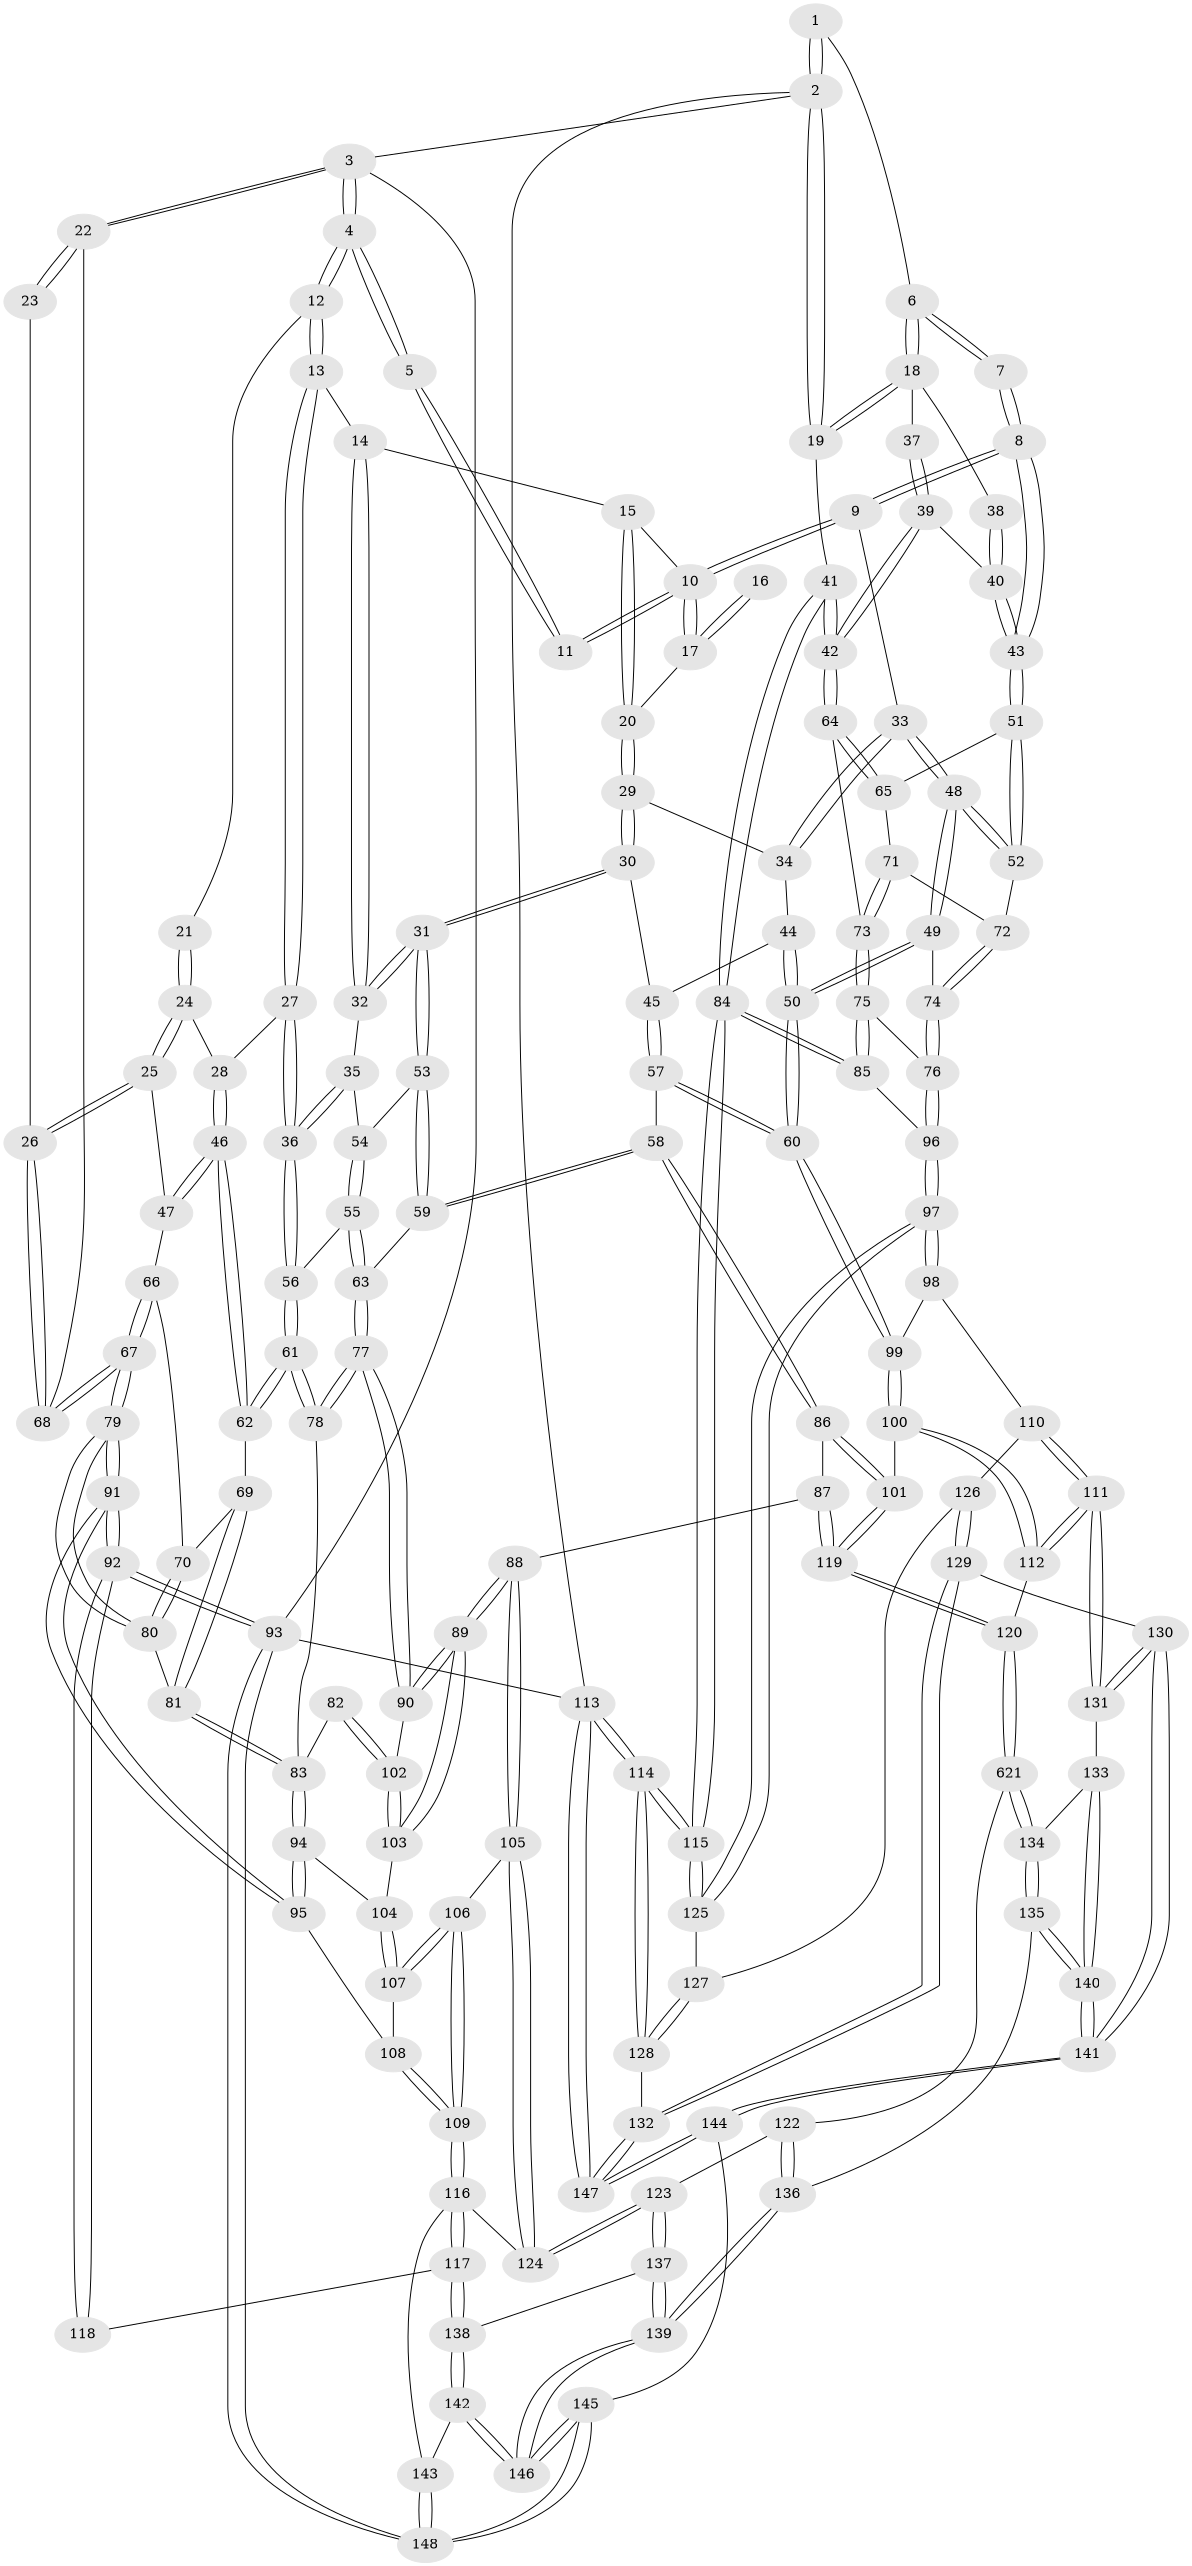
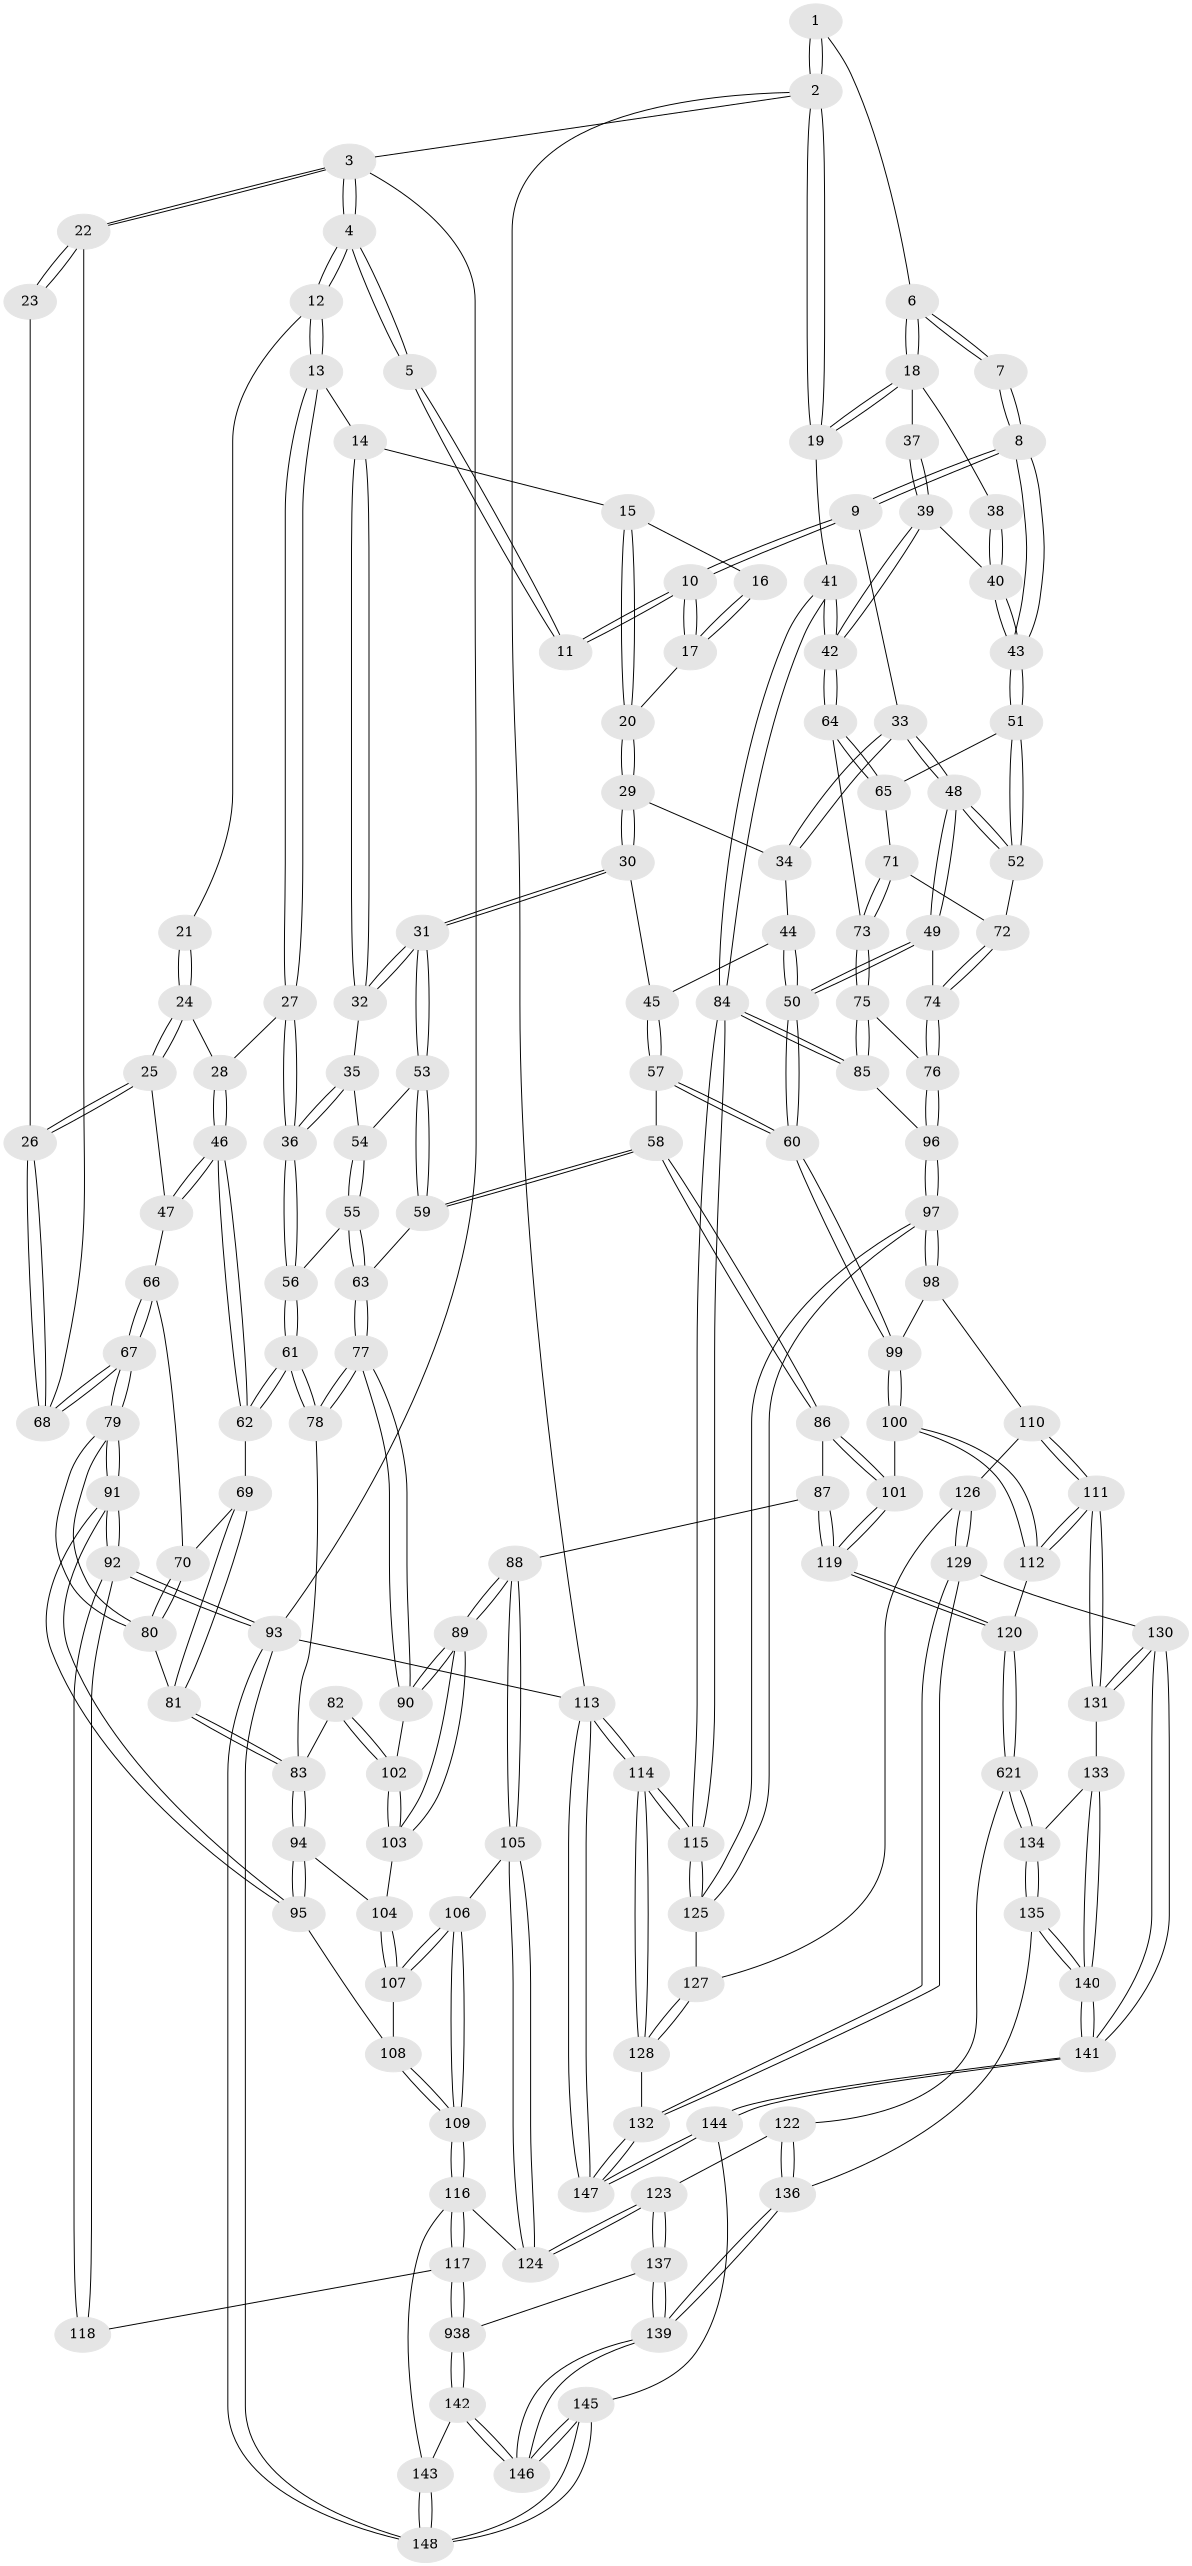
edge "15" -- "10": now "15" -- "16"
node "138": label "138" -> "938"
